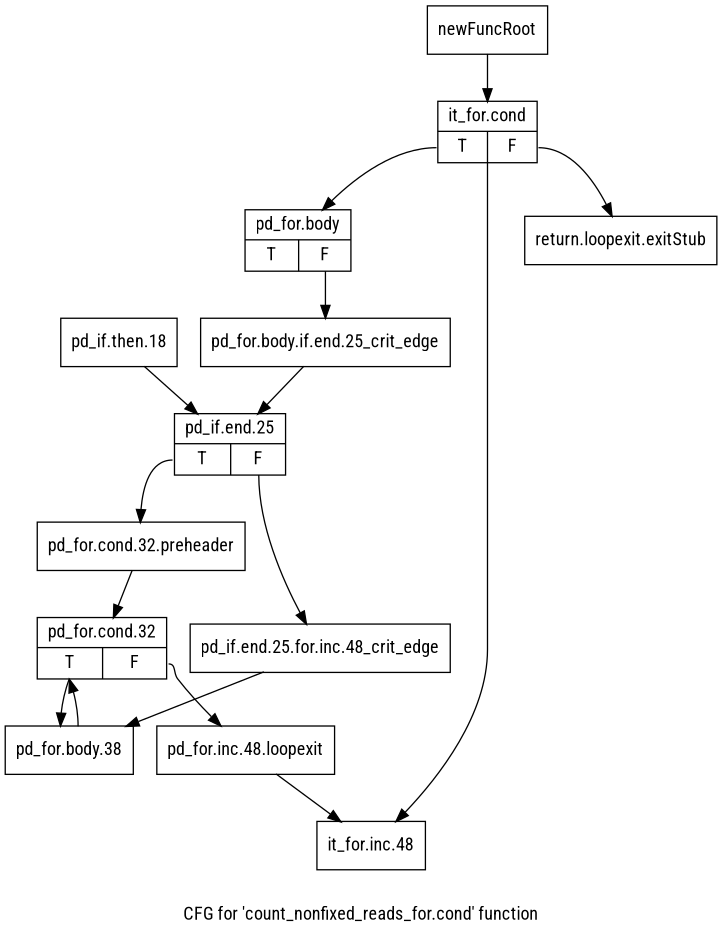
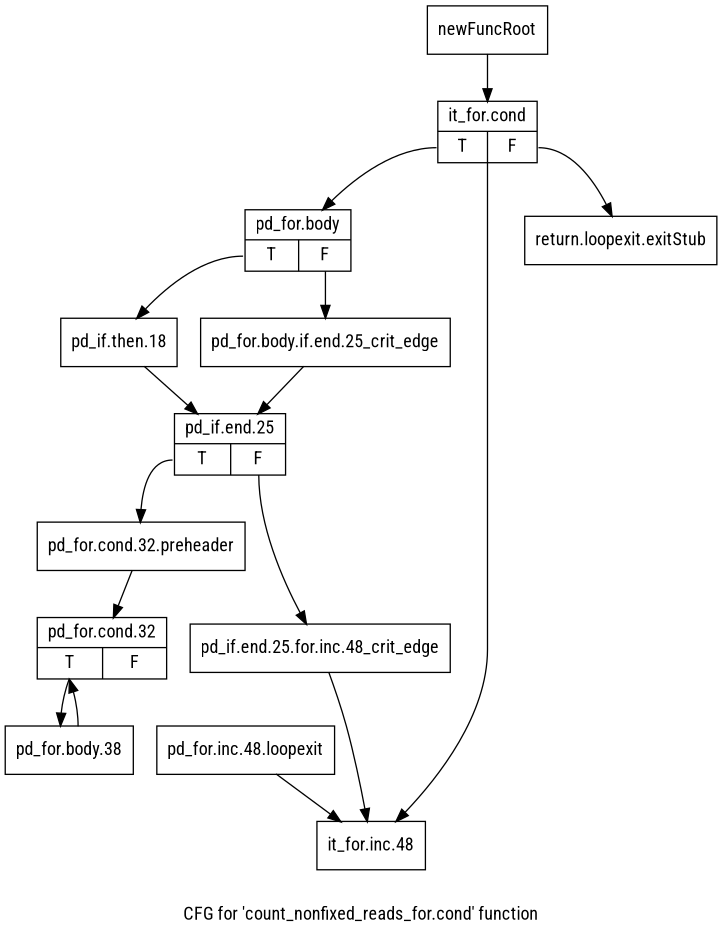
edge "pd_for.body" -> "pd_if.then.18": added
edge "pd_for.cond.32" -> "pd_for.inc.48.loopexit": removed
edge "pd_if.end.25.for.inc.48_crit_edge" -> "pd_for.body.38": now "pd_if.end.25.for.inc.48_crit_edge" -> "it_for.inc.48"
